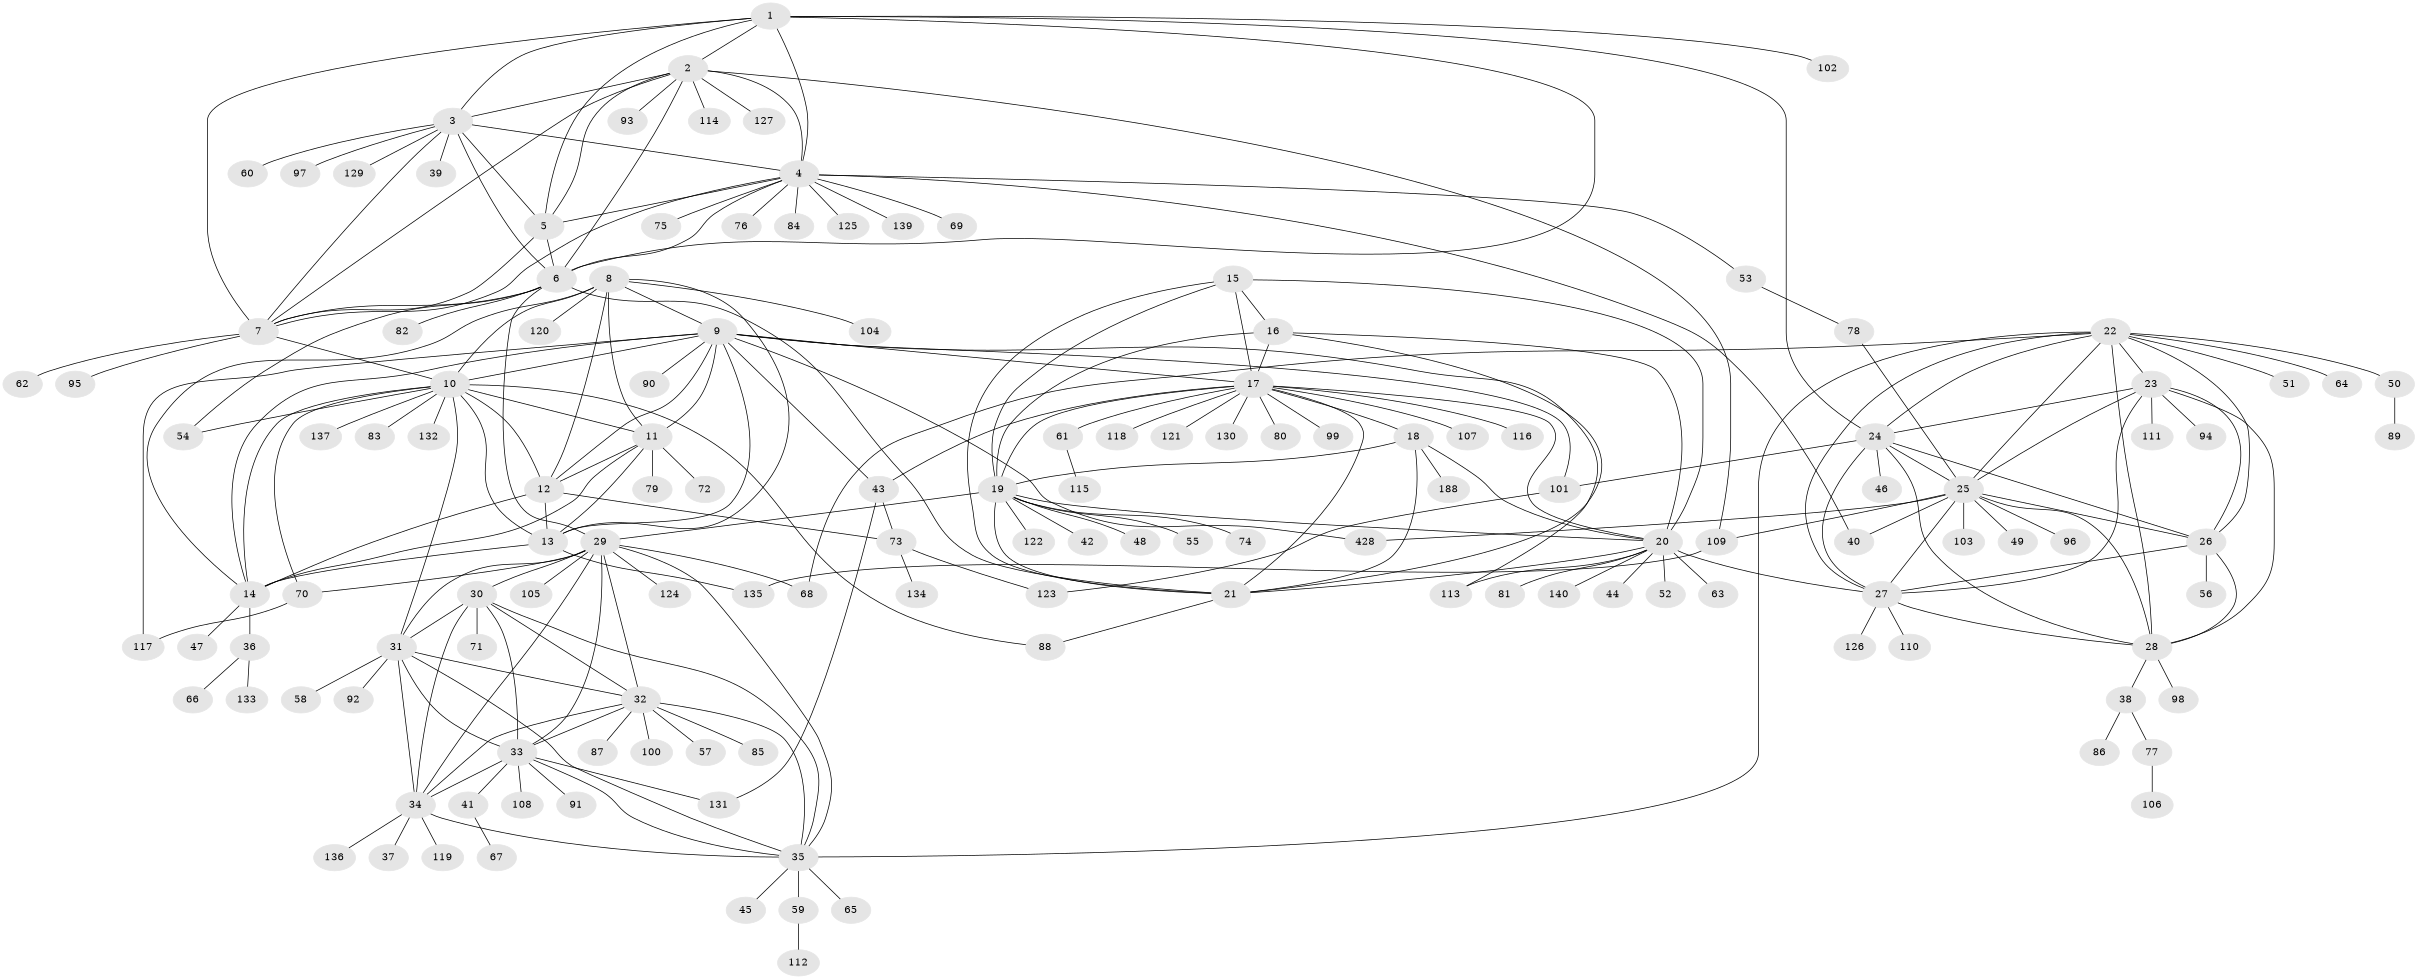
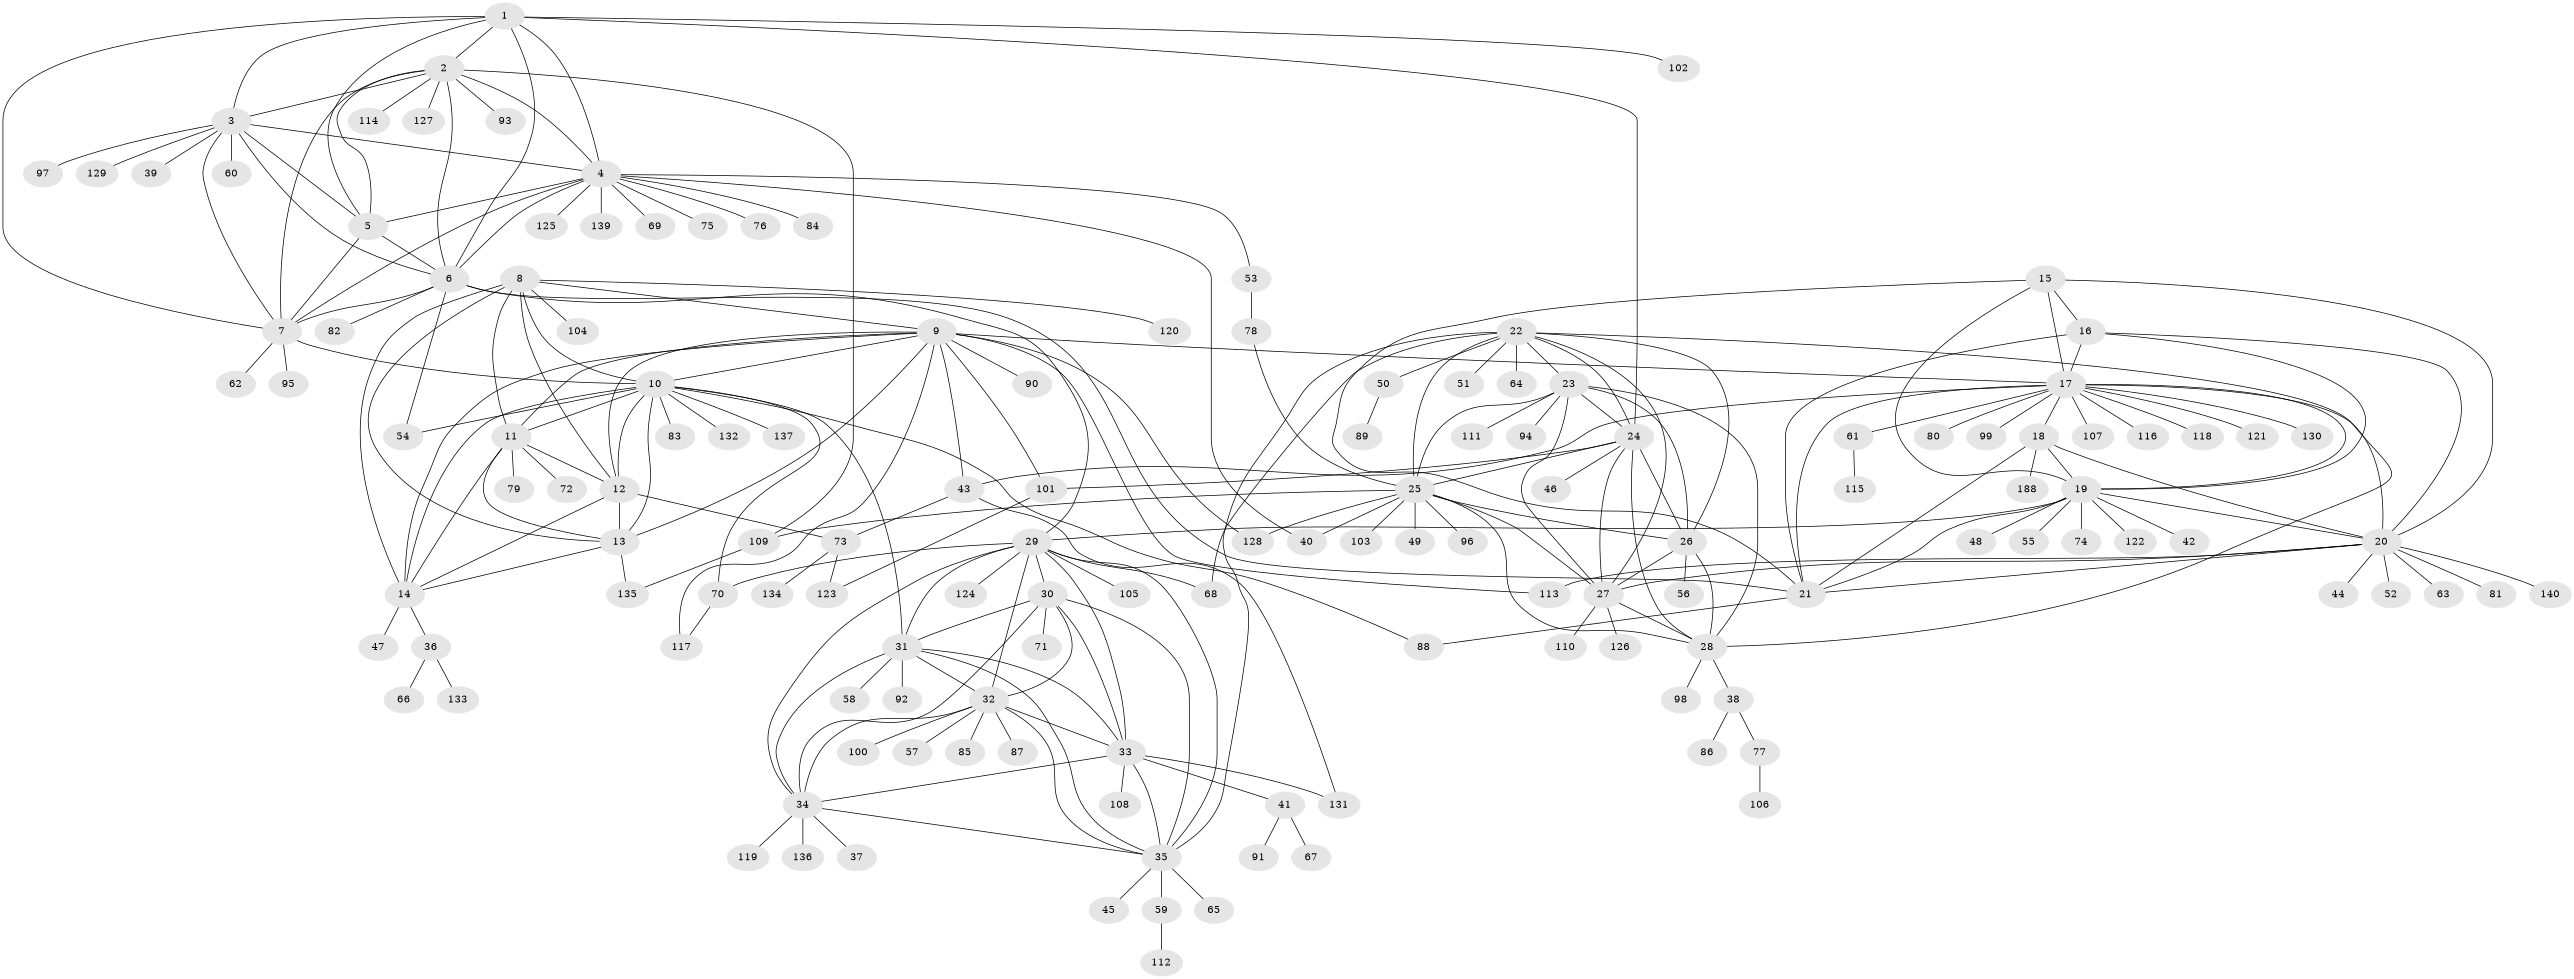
node "428": label "428" -> "128"
edge "33" -- "91": now "41" -- "91"
